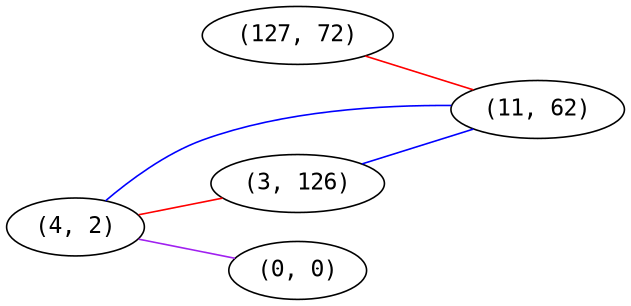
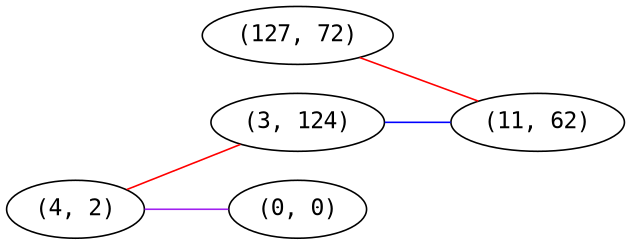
edge "(11, 62)" -- "(4, 2)": removed
node "(3, 126)": label "(3, 126)" -> "(3, 124)"
